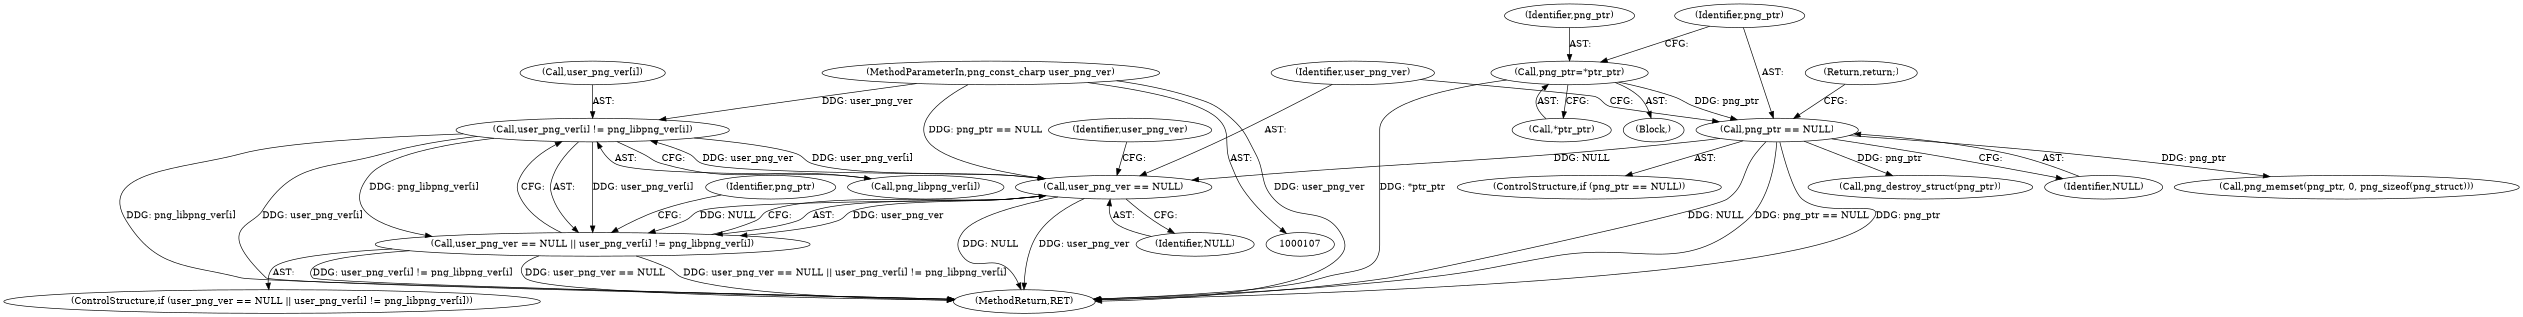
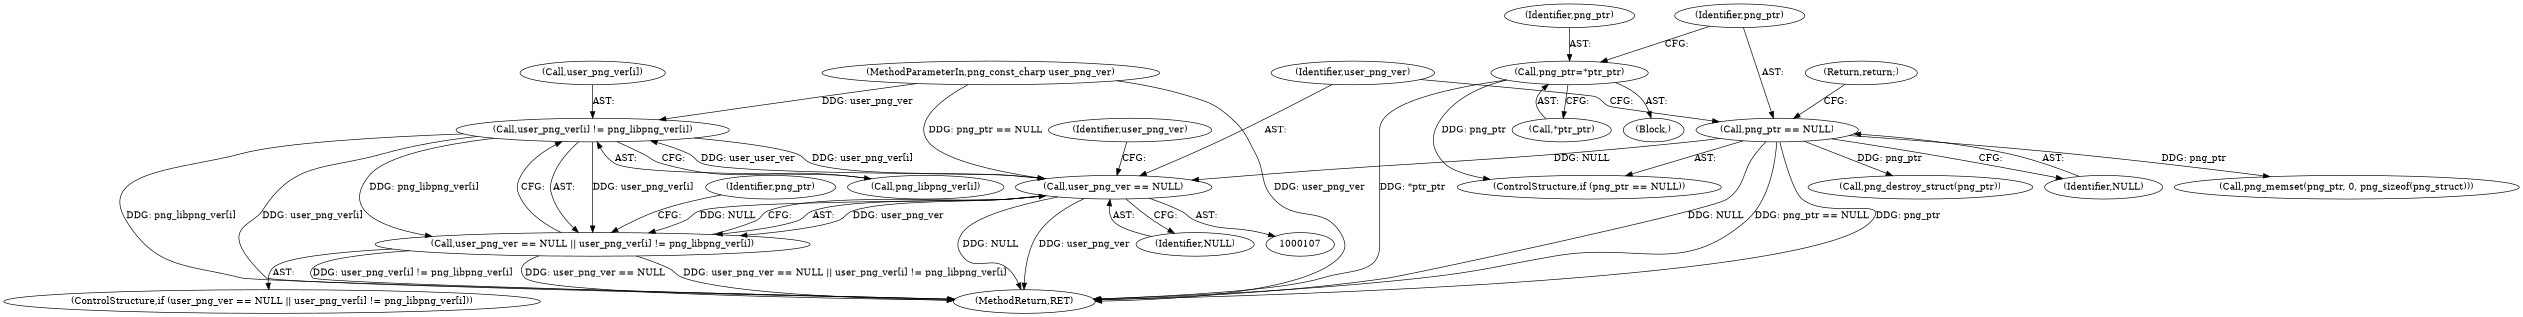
edge "(Call,png_ptr=*ptr_ptr)" -> "(Call,png_ptr == NULL)": now "(Call,png_ptr=*ptr_ptr)" -> "(ControlStructure,if (png_ptr == NULL))"
edge "(MethodParameterIn,png_const_charp user_png_ver)" -> "1000107": now "(Call,user_png_ver == NULL)" -> "1000107"
edge "(Call,user_png_ver == NULL)" -> "(Call,user_png_ver[i] != png_libpng_ver[i])": label "DDG: user_png_ver" -> "DDG: user_user_ver"
